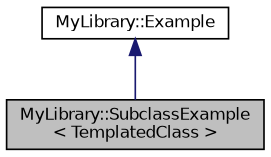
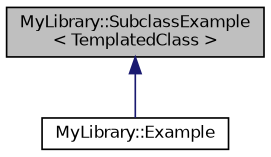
edge "MyLibrary::SubclassExample < TemplatedClass >" -> "MyLibrary::Example": reversed
